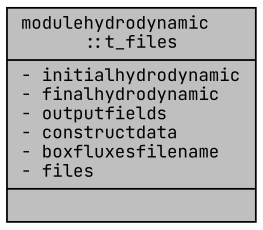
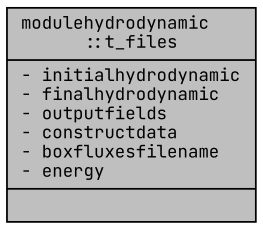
node "modulehydrodynamic": text "- files" -> "- energy"
